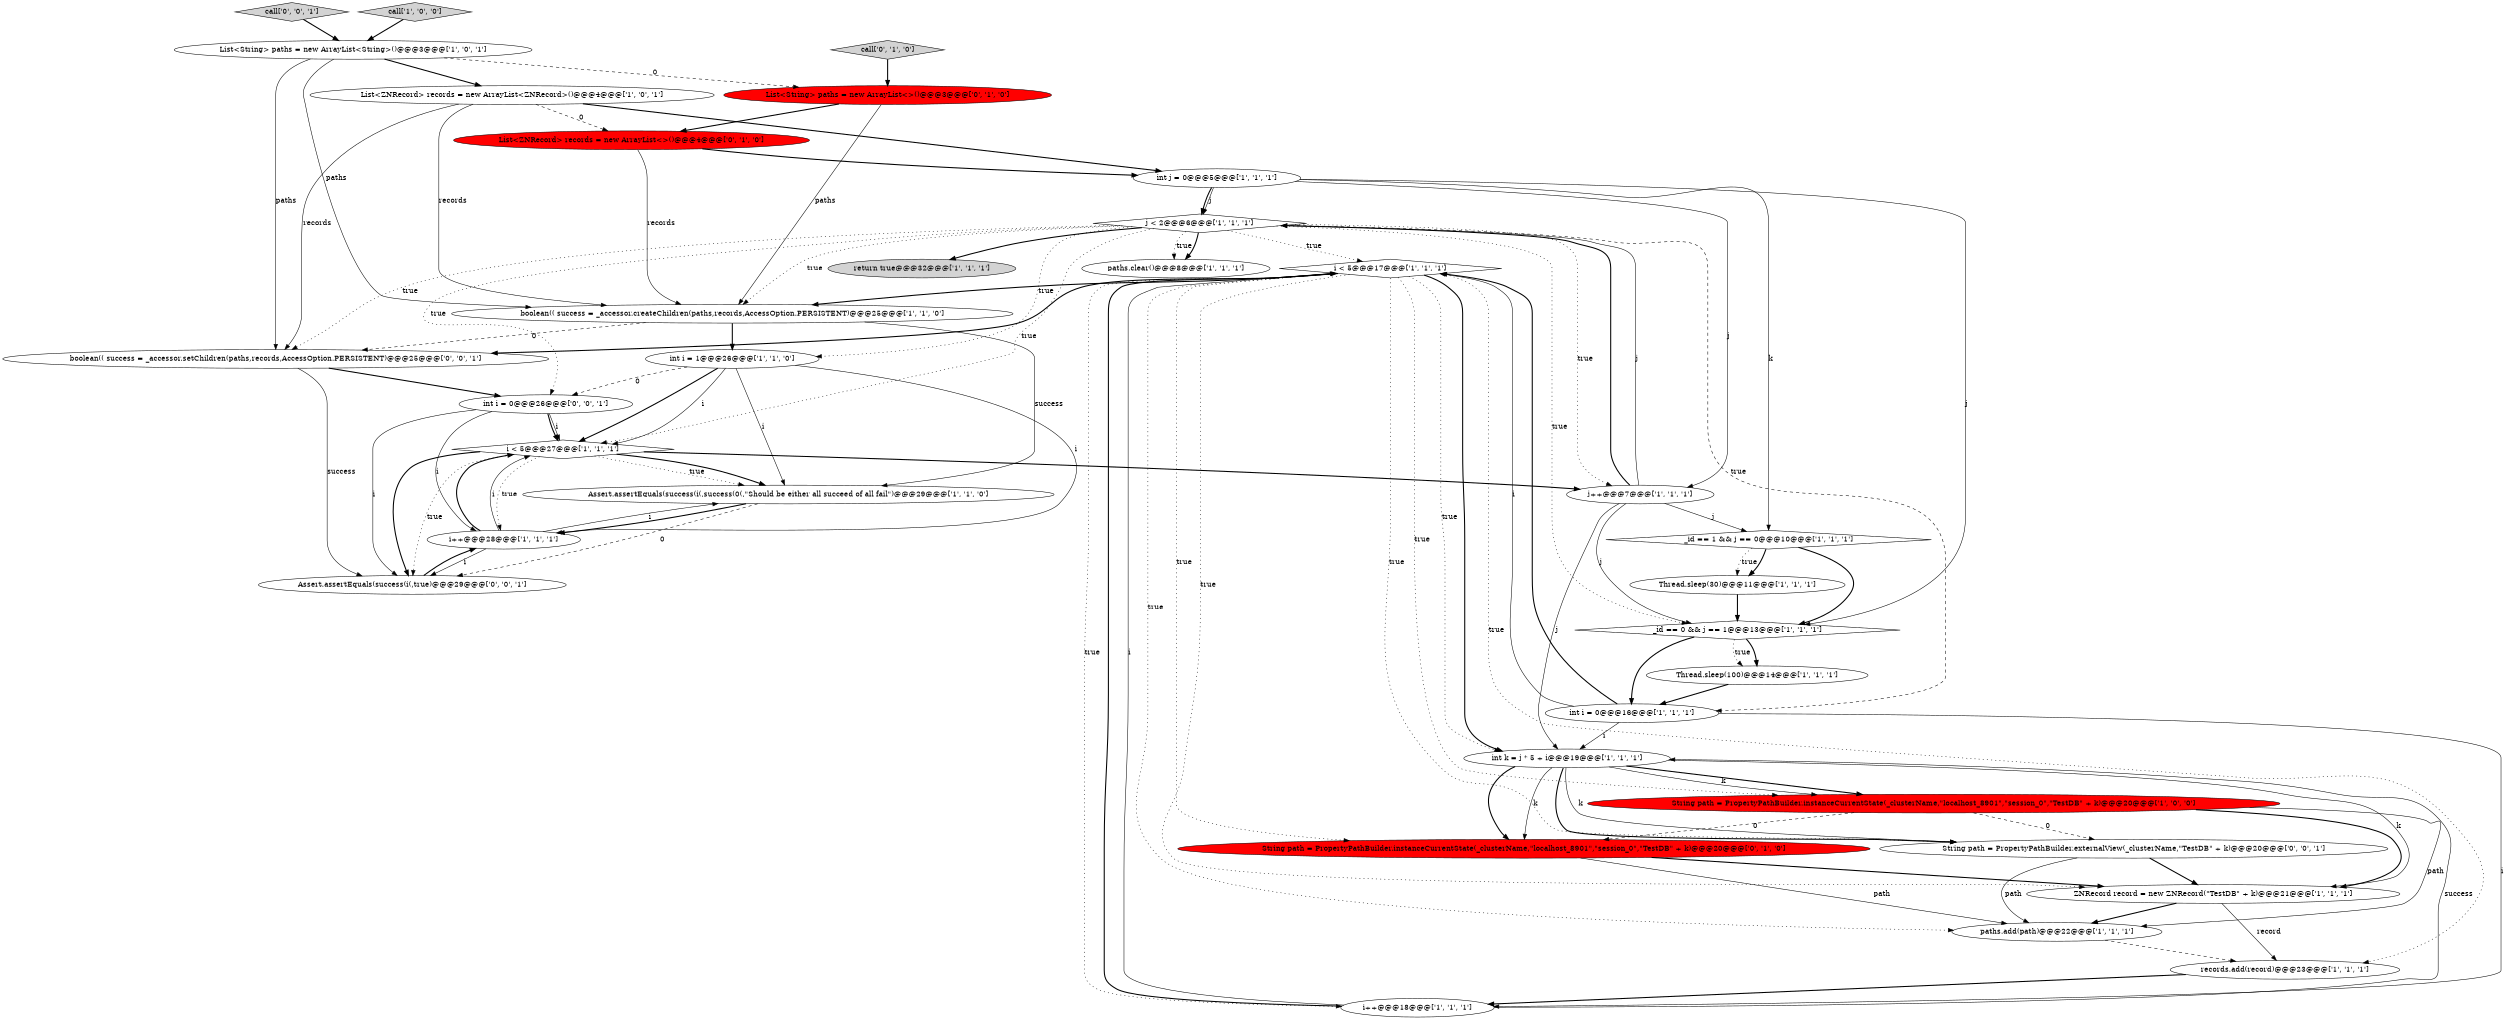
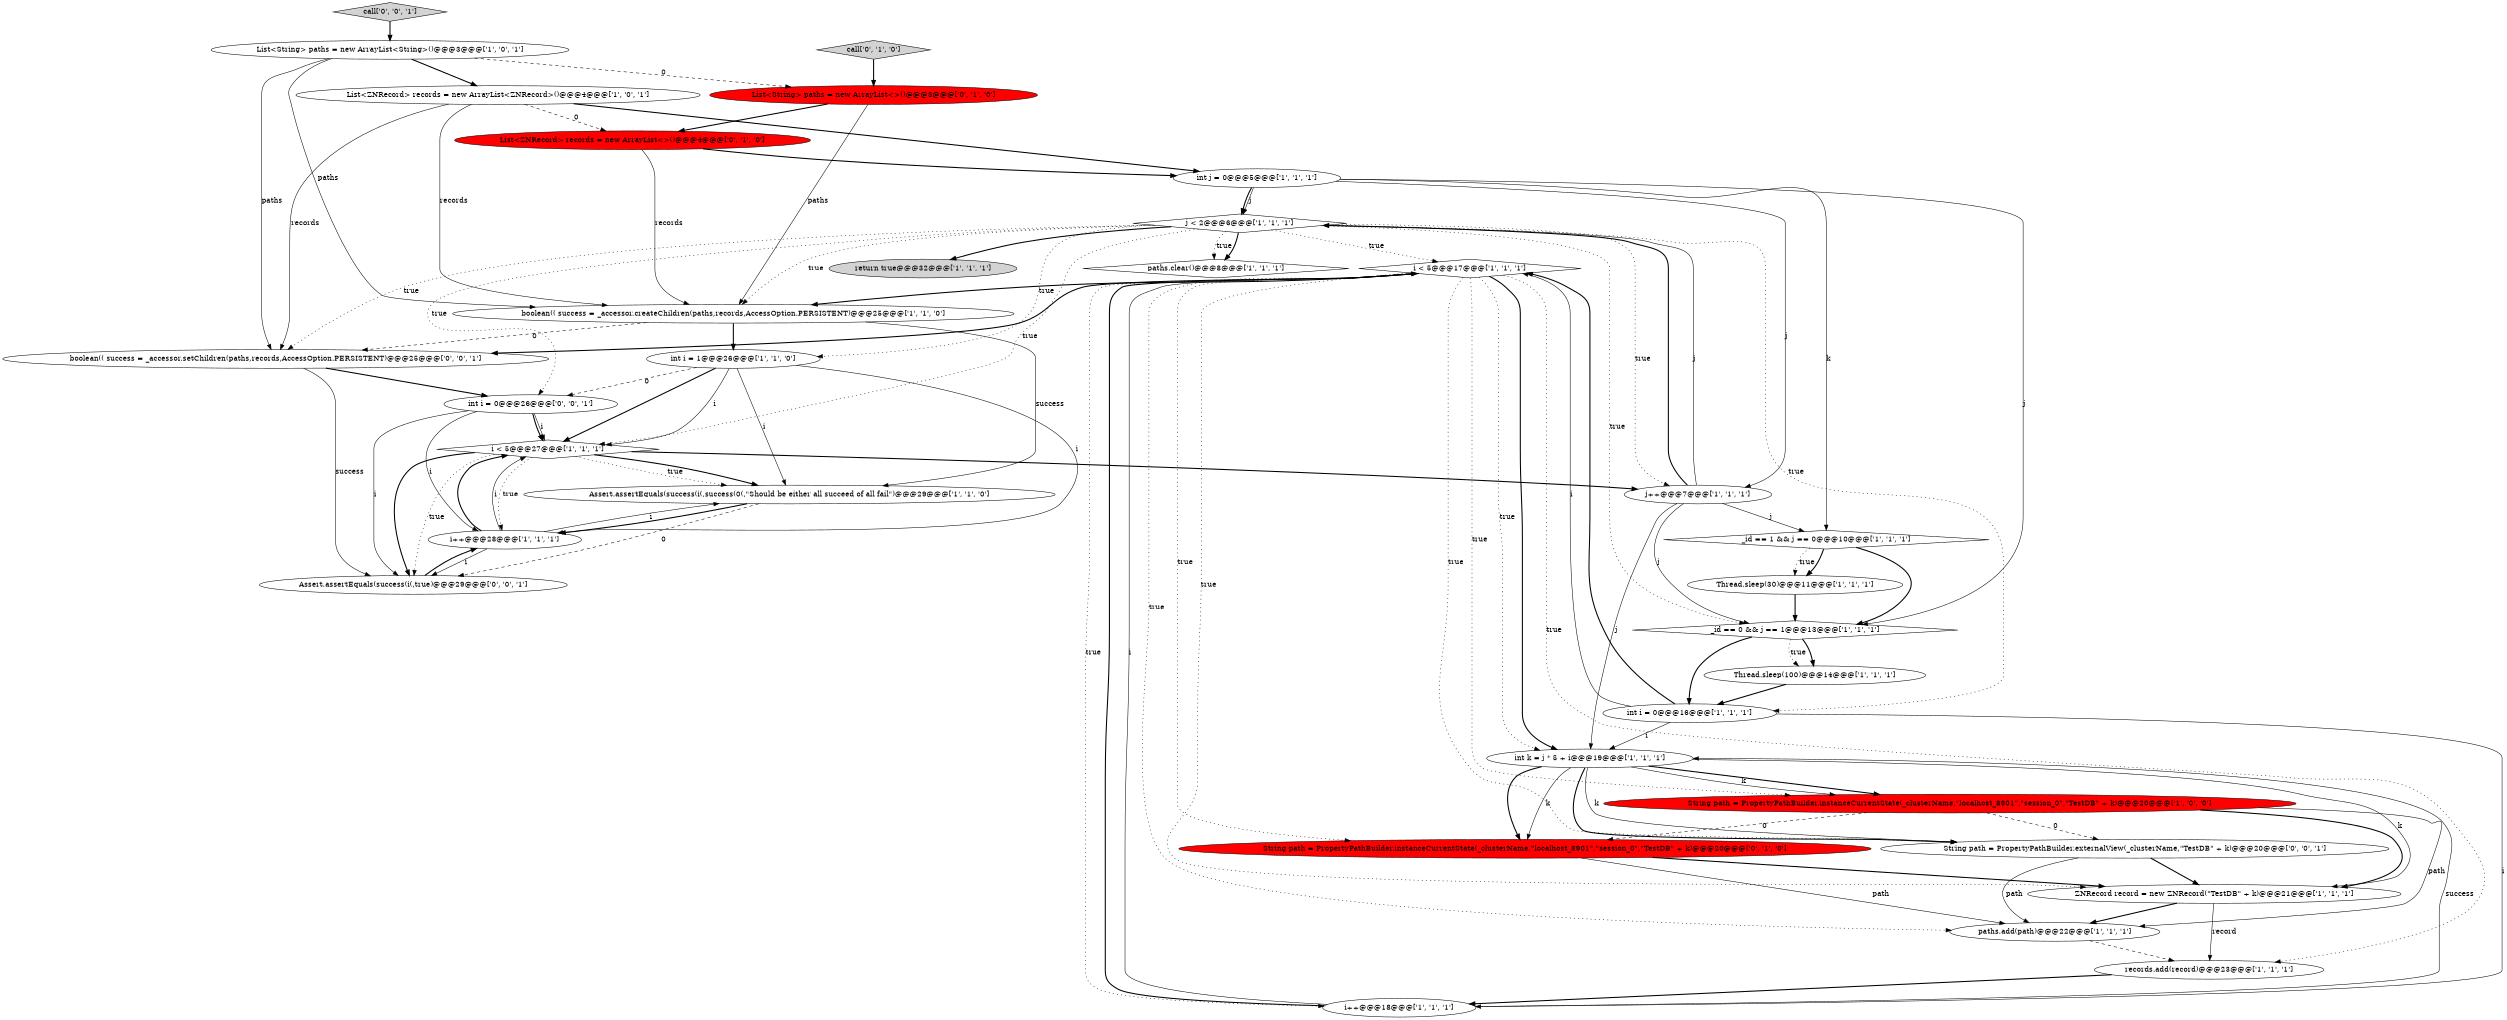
node "call['1', '0', '0']": removed
node "paths.clear()@@@8@@@['1', '1', '1']": shape ellipse -> diamond
edge "j < 2@@@6@@@['1', '1', '1']" -> "int i = 0@@@16@@@['1', '1', '1']": style dashed -> dotted
